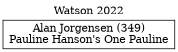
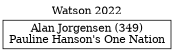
node "Alan Jorgensen (349) Pauline Hanson's One Pauline": label "Alan Jorgensen (349) Pauline Hanson's One Pauline" -> "Alan Jorgensen (349) Pauline Hanson's One Nation"
